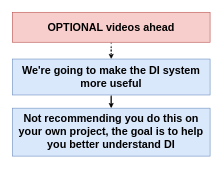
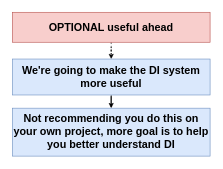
node "OPTIONAL videos ahead": label "OPTIONAL videos ahead" -> "OPTIONAL useful ahead"
node "Not recommending you do this on your own project, the goal is to help you better understand DI": label "Not recommending you do this on your own project, the goal is to help you better understand DI" -> "Not recommending you do this on your own project, more goal is to help you better understand DI"
